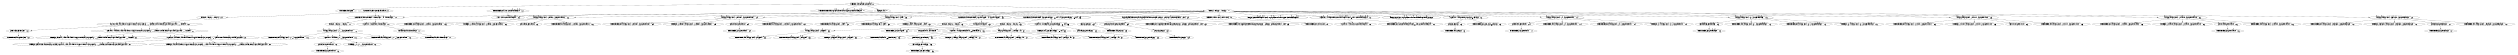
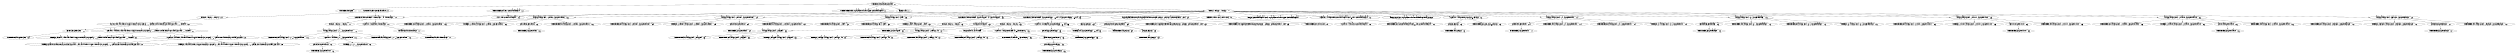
node "(IDENTIFIER,jspc,getWebinc())": added
node "(IDENTIFIER,jspc,getUriroot())": added
